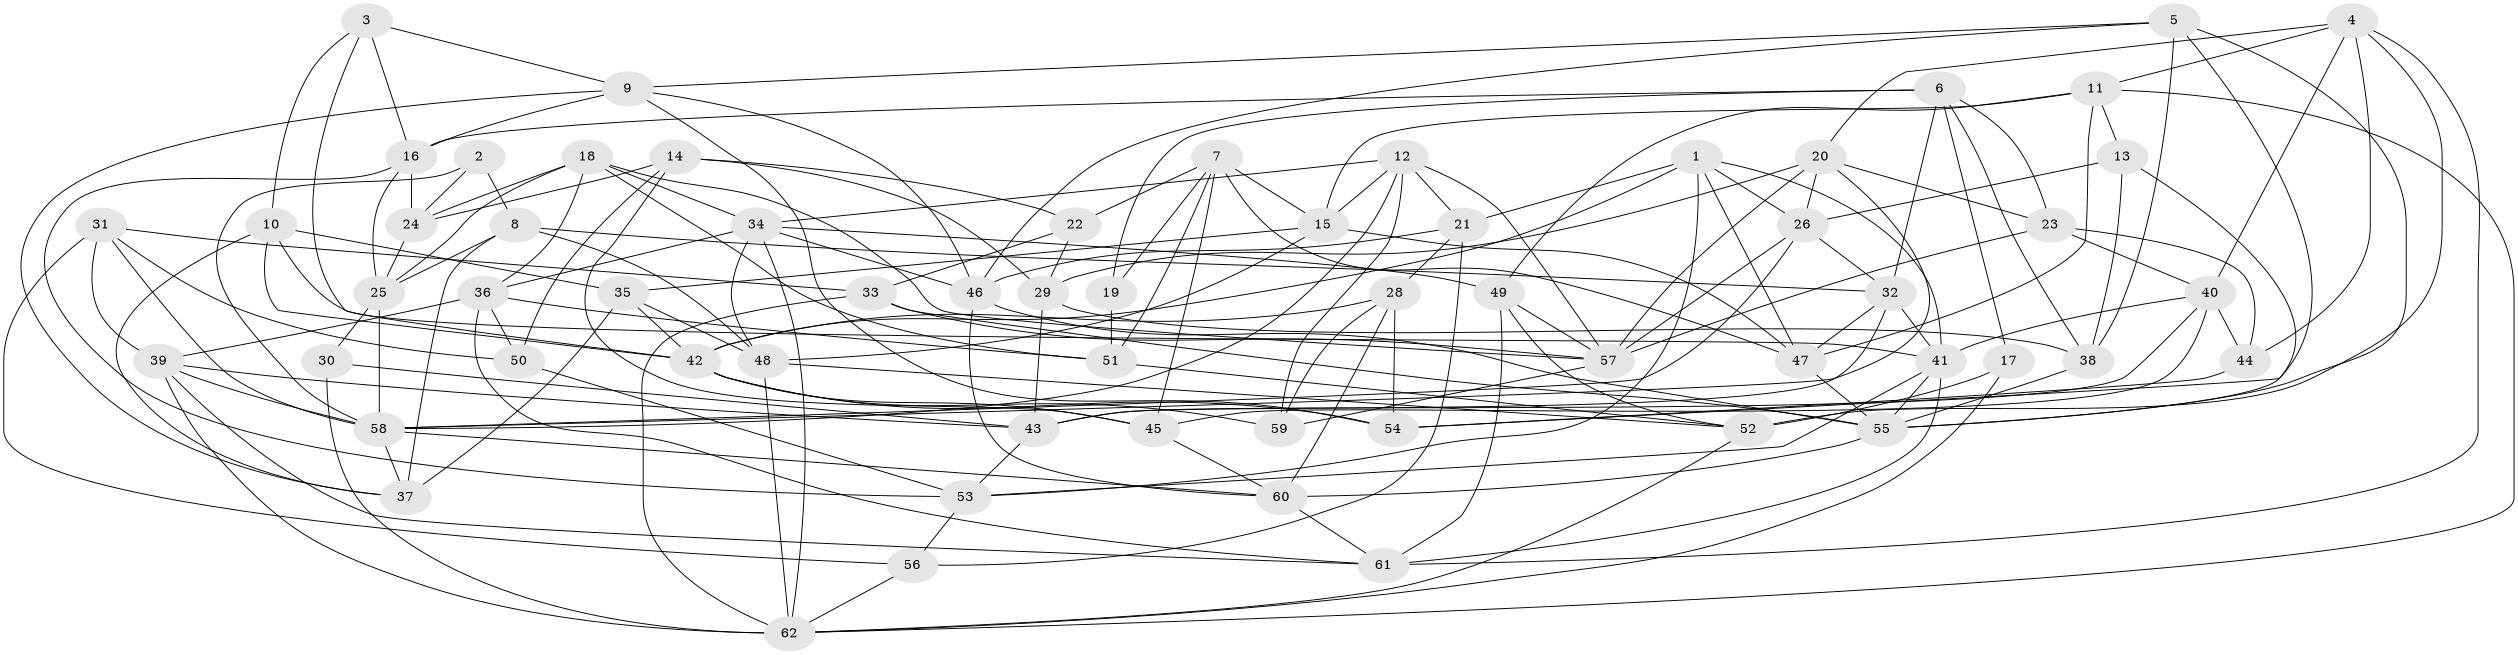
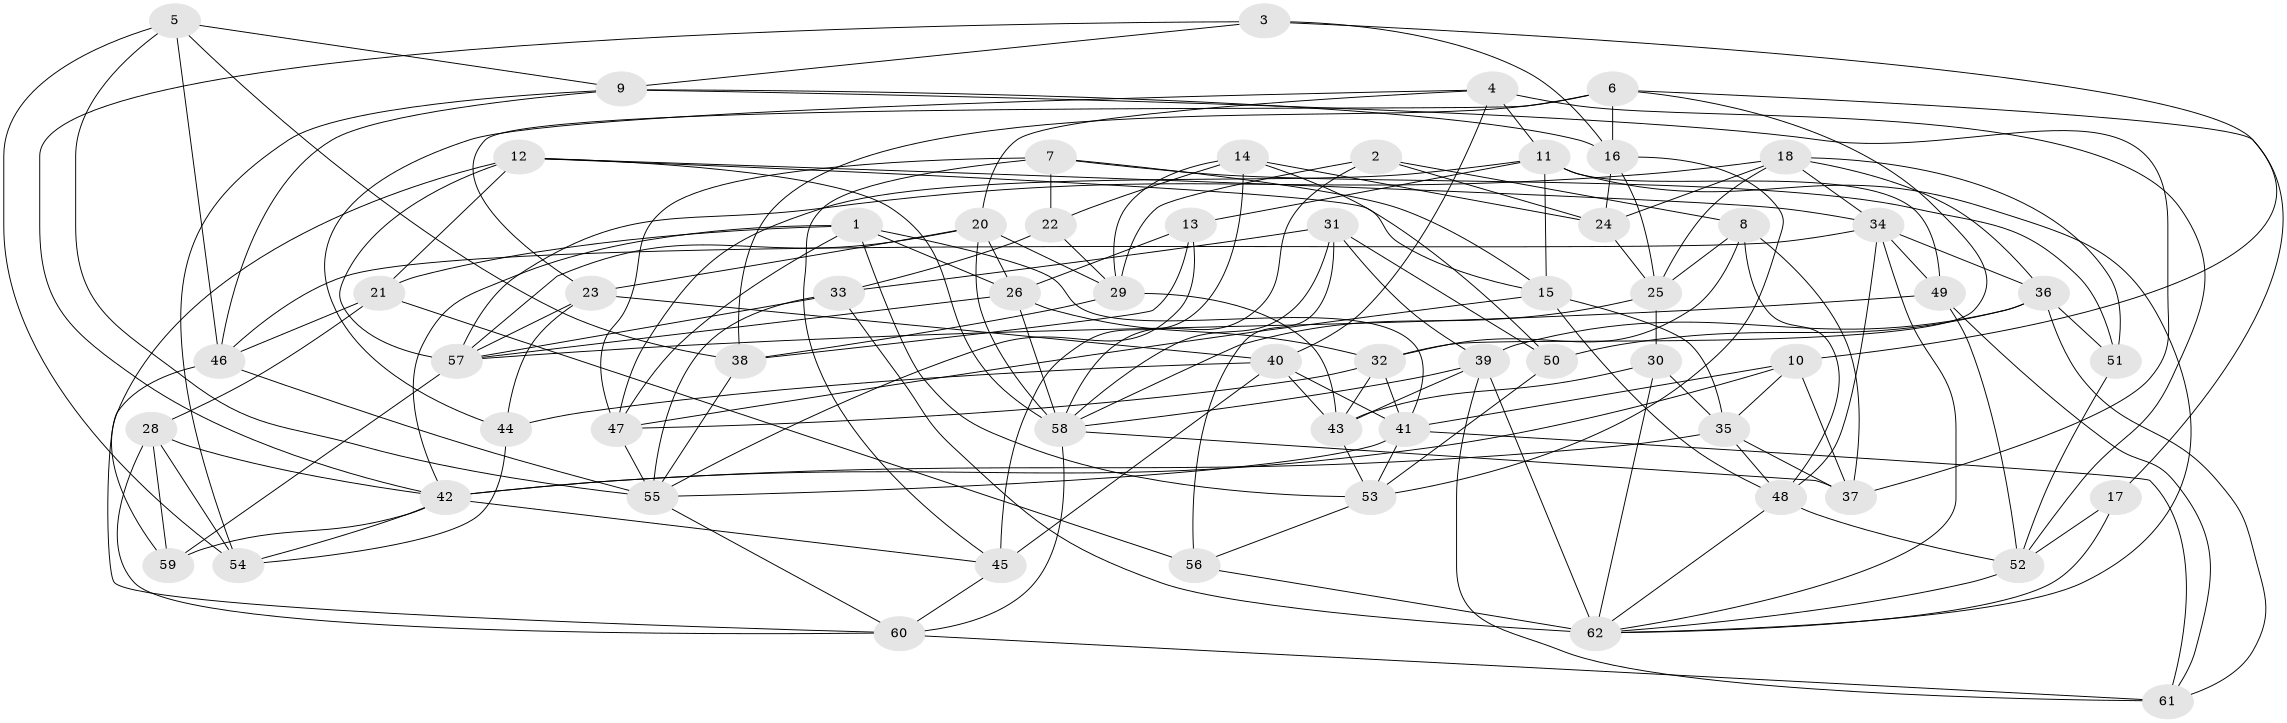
edge "2" -- "29": added
node "19": removed
edge "30" -- "35": added
edge "4" -- "61": removed
